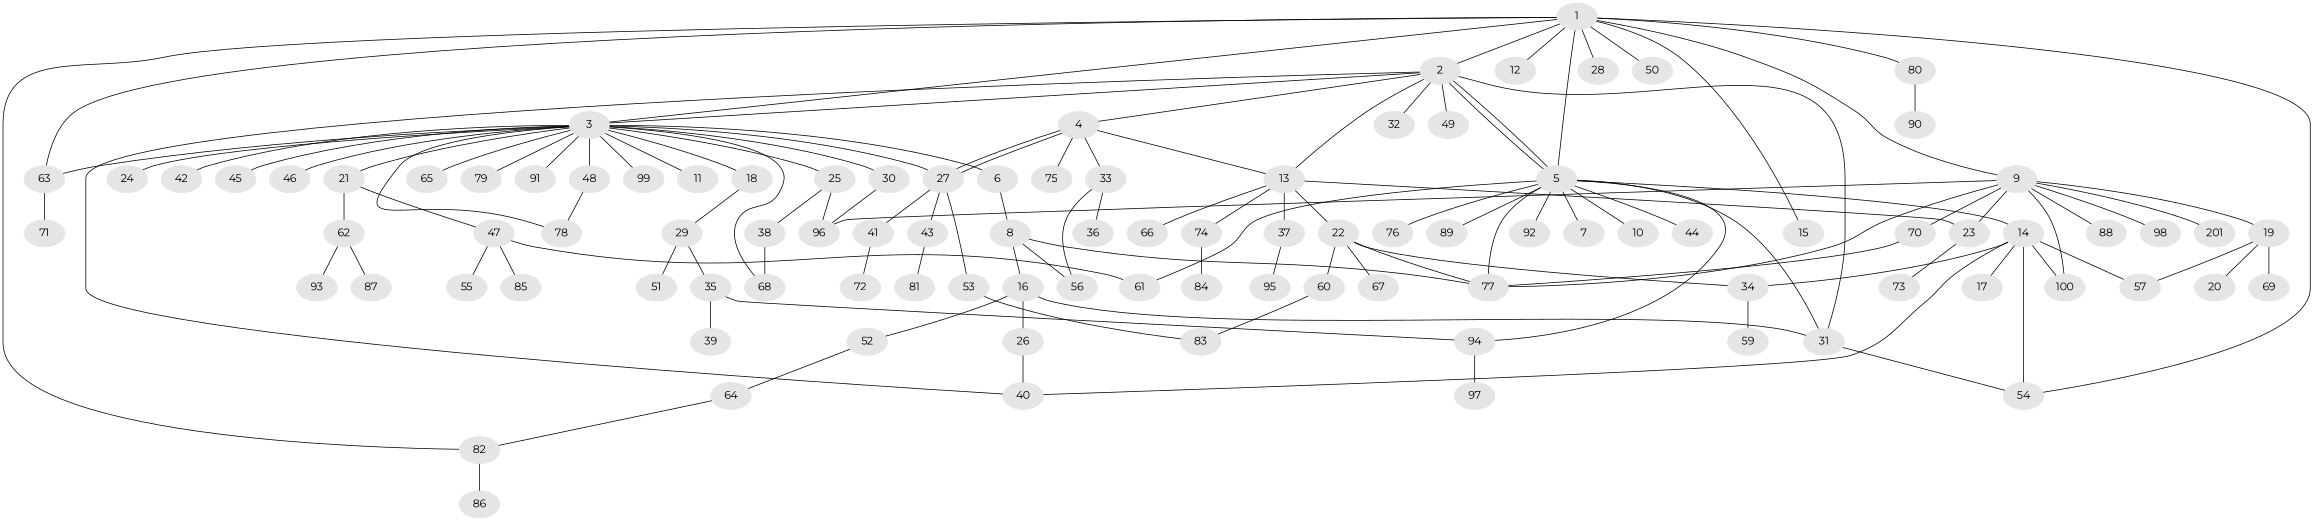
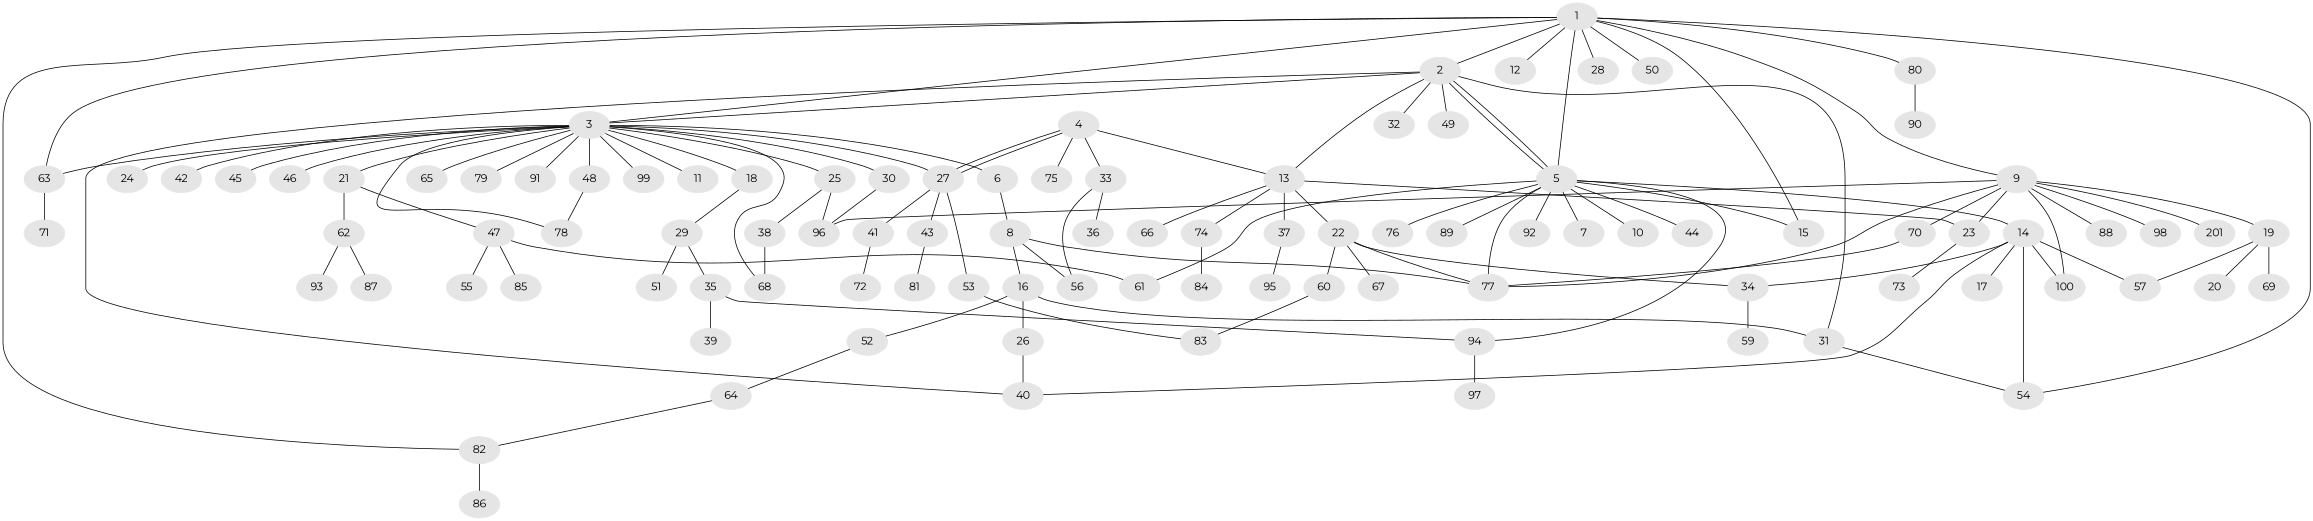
edge "2" -- "4": removed
edge "5" -- "31": now "5" -- "15"
